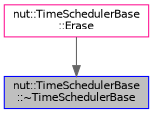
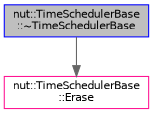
edge "nut::TimeSchedulerBase ::Erase" -> "nut::TimeSchedulerBase ::~TimeSchedulerBase": reversed
